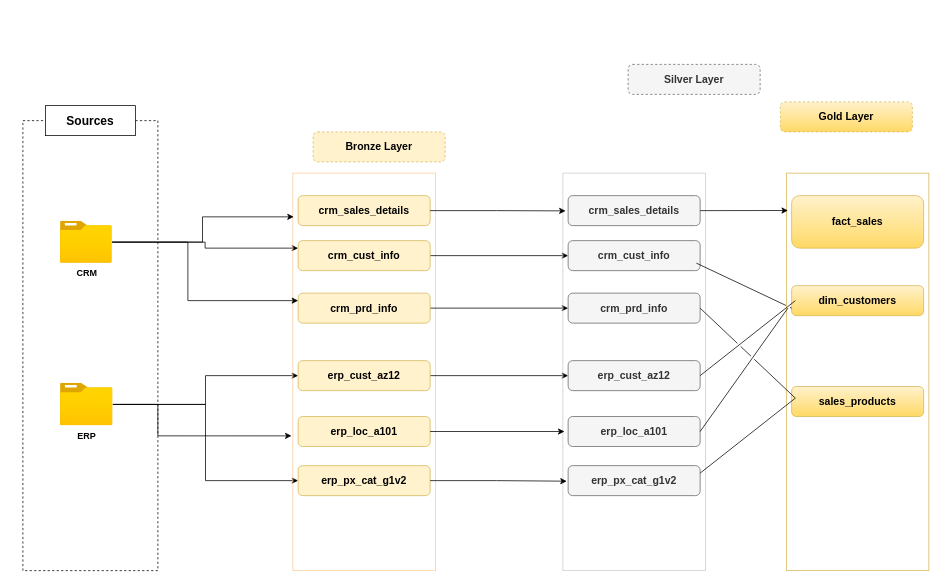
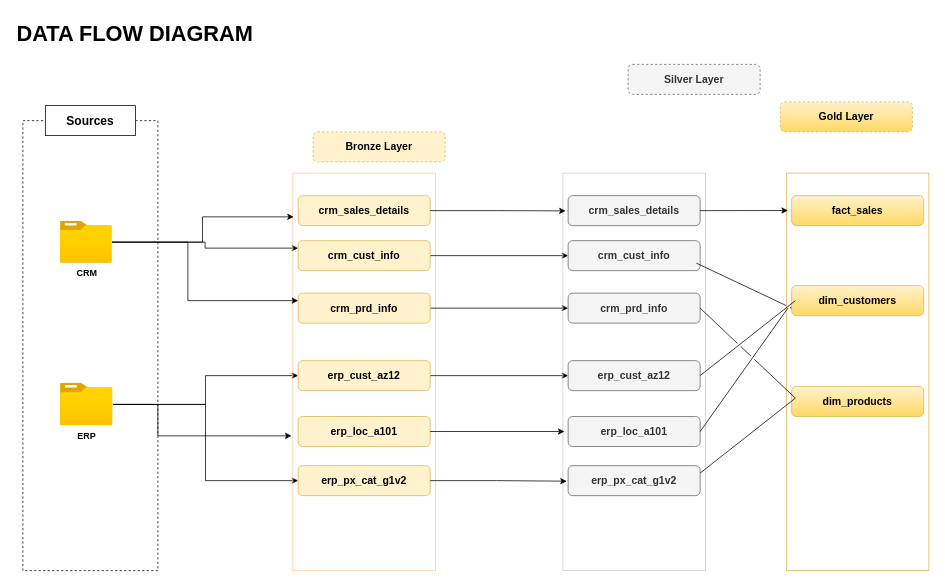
node "DATA FLOW DIAGRAM": added
node "fact_sales": size 132x53 -> 132x30
node "sales_products": label "sales_products" -> "dim_products"
